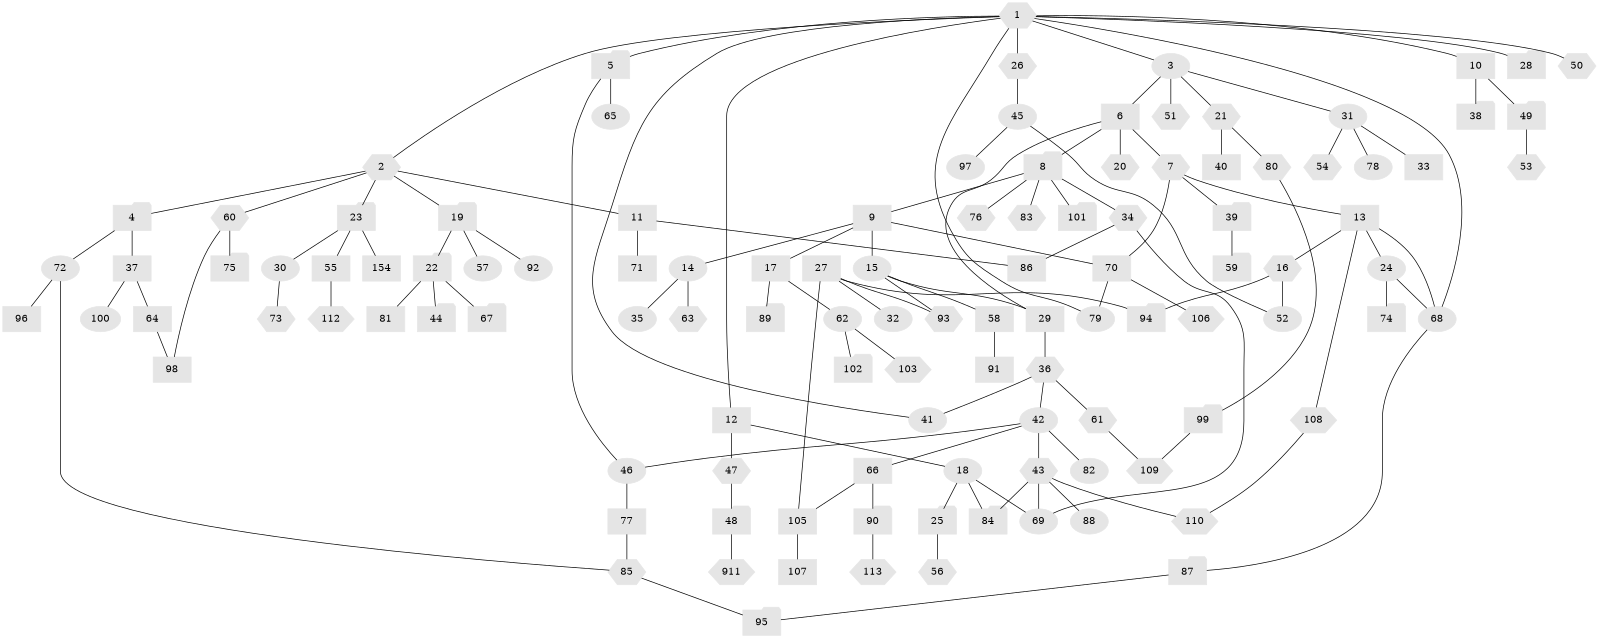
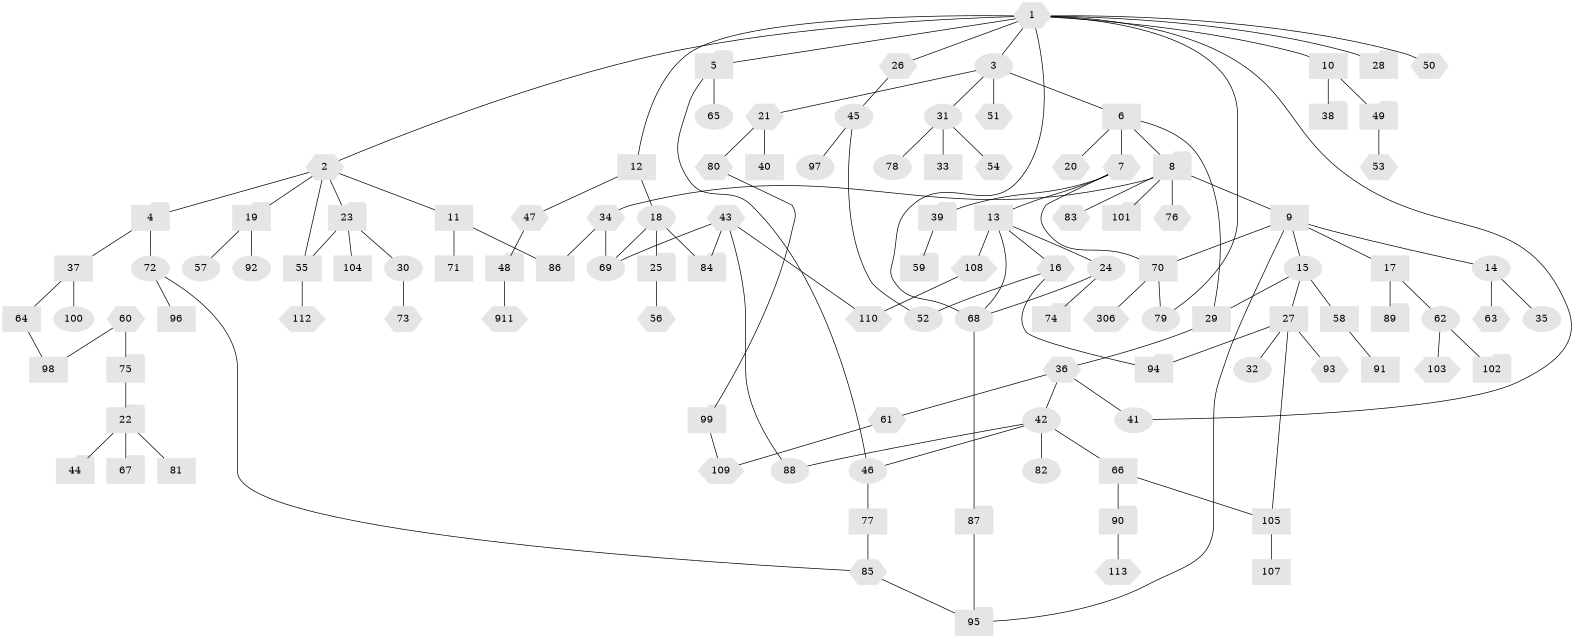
edge "2" -- "60": now "2" -- "55"
edge "19" -- "22": now "75" -- "22"
node "154": label "154" -> "104"
edge "15" -- "93": now "15" -- "27"
node "106": label "106" -> "306"
edge "42" -- "43": now "42" -- "88"
edge "9" -- "95": added
